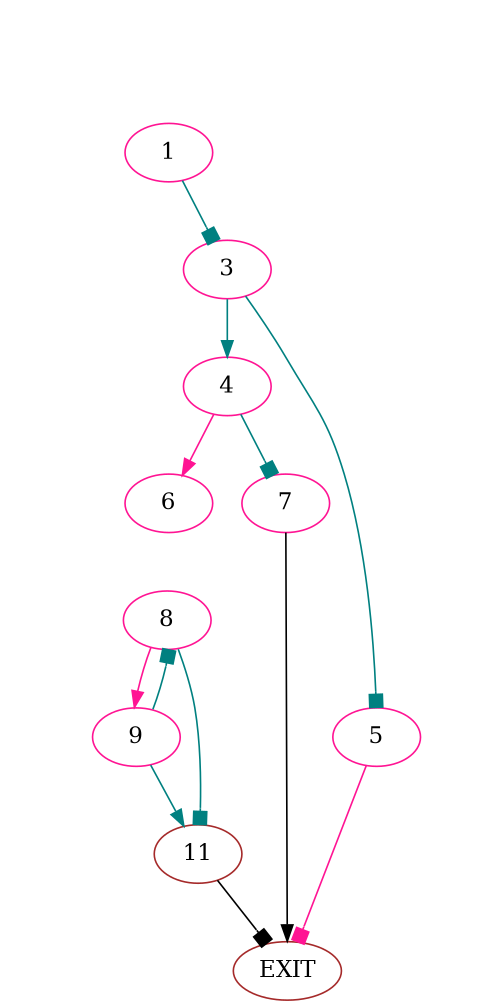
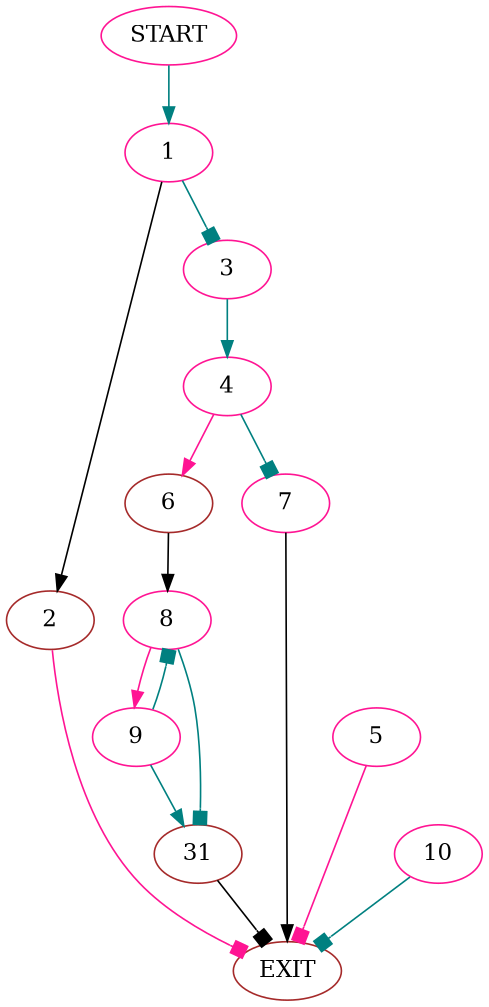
node "START": added
edge "3" -> "5": removed
node "6": color deeppink -> brown
edge "6" -> "8": added
node "2": added
node "11": label "11" -> "31"
node "10": added
